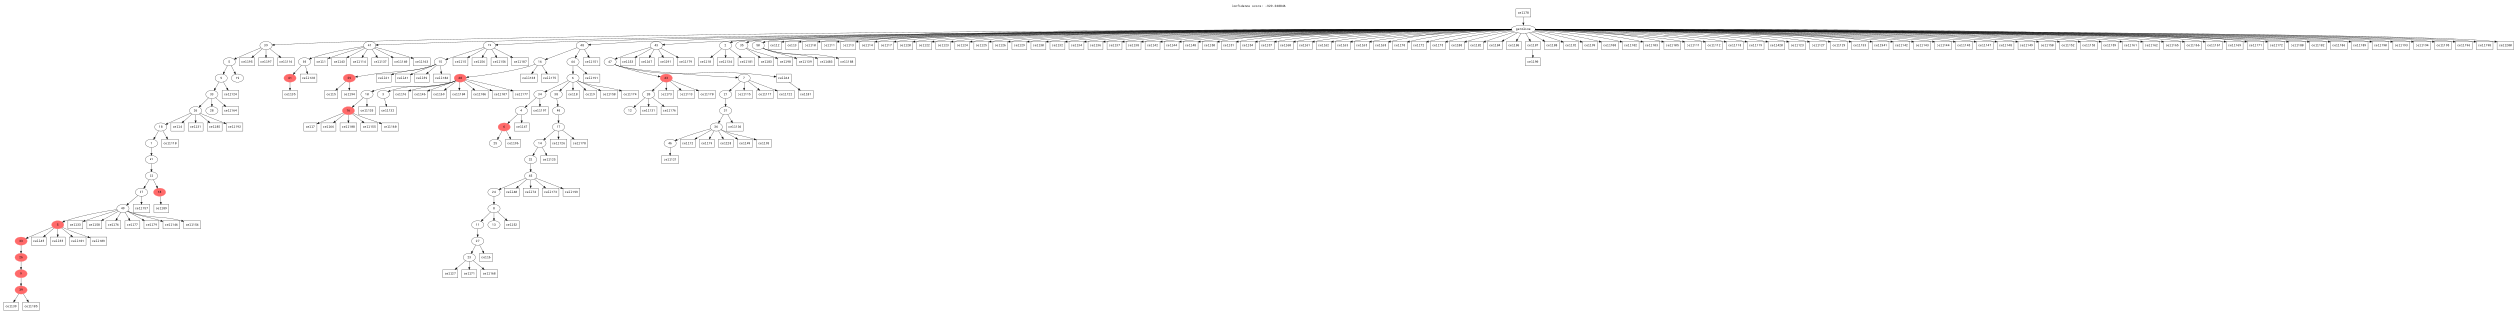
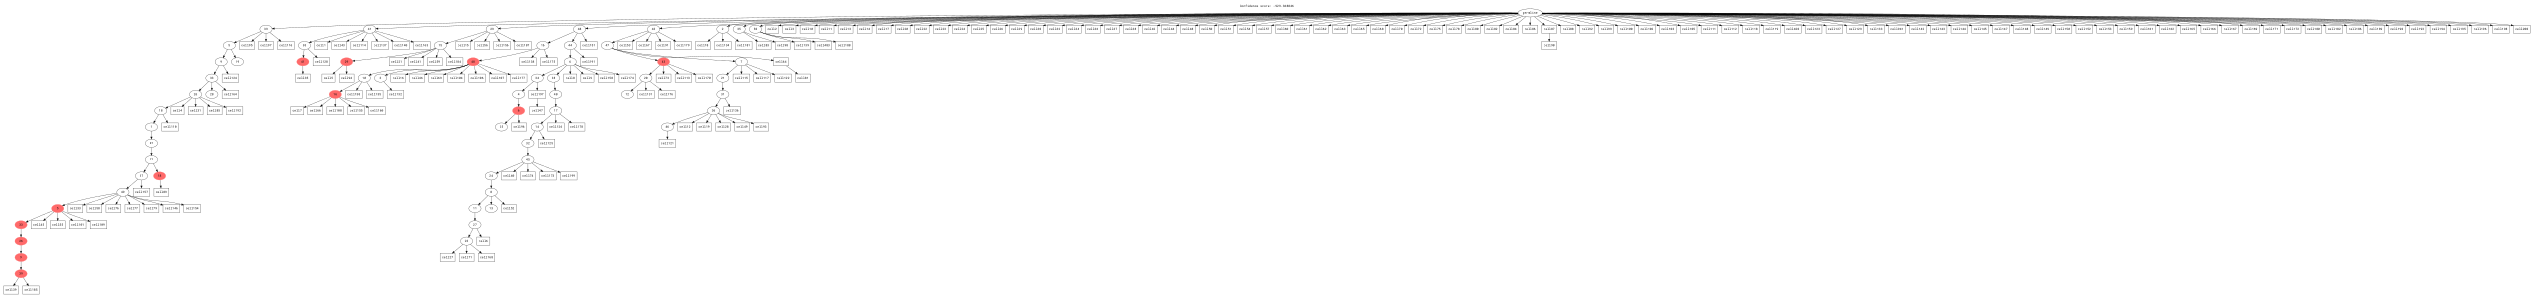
edge "cell78" -> "germline": reversed
node "cell130": added
edge "4" -> "cell47": now "cell197" -> "cell47"
